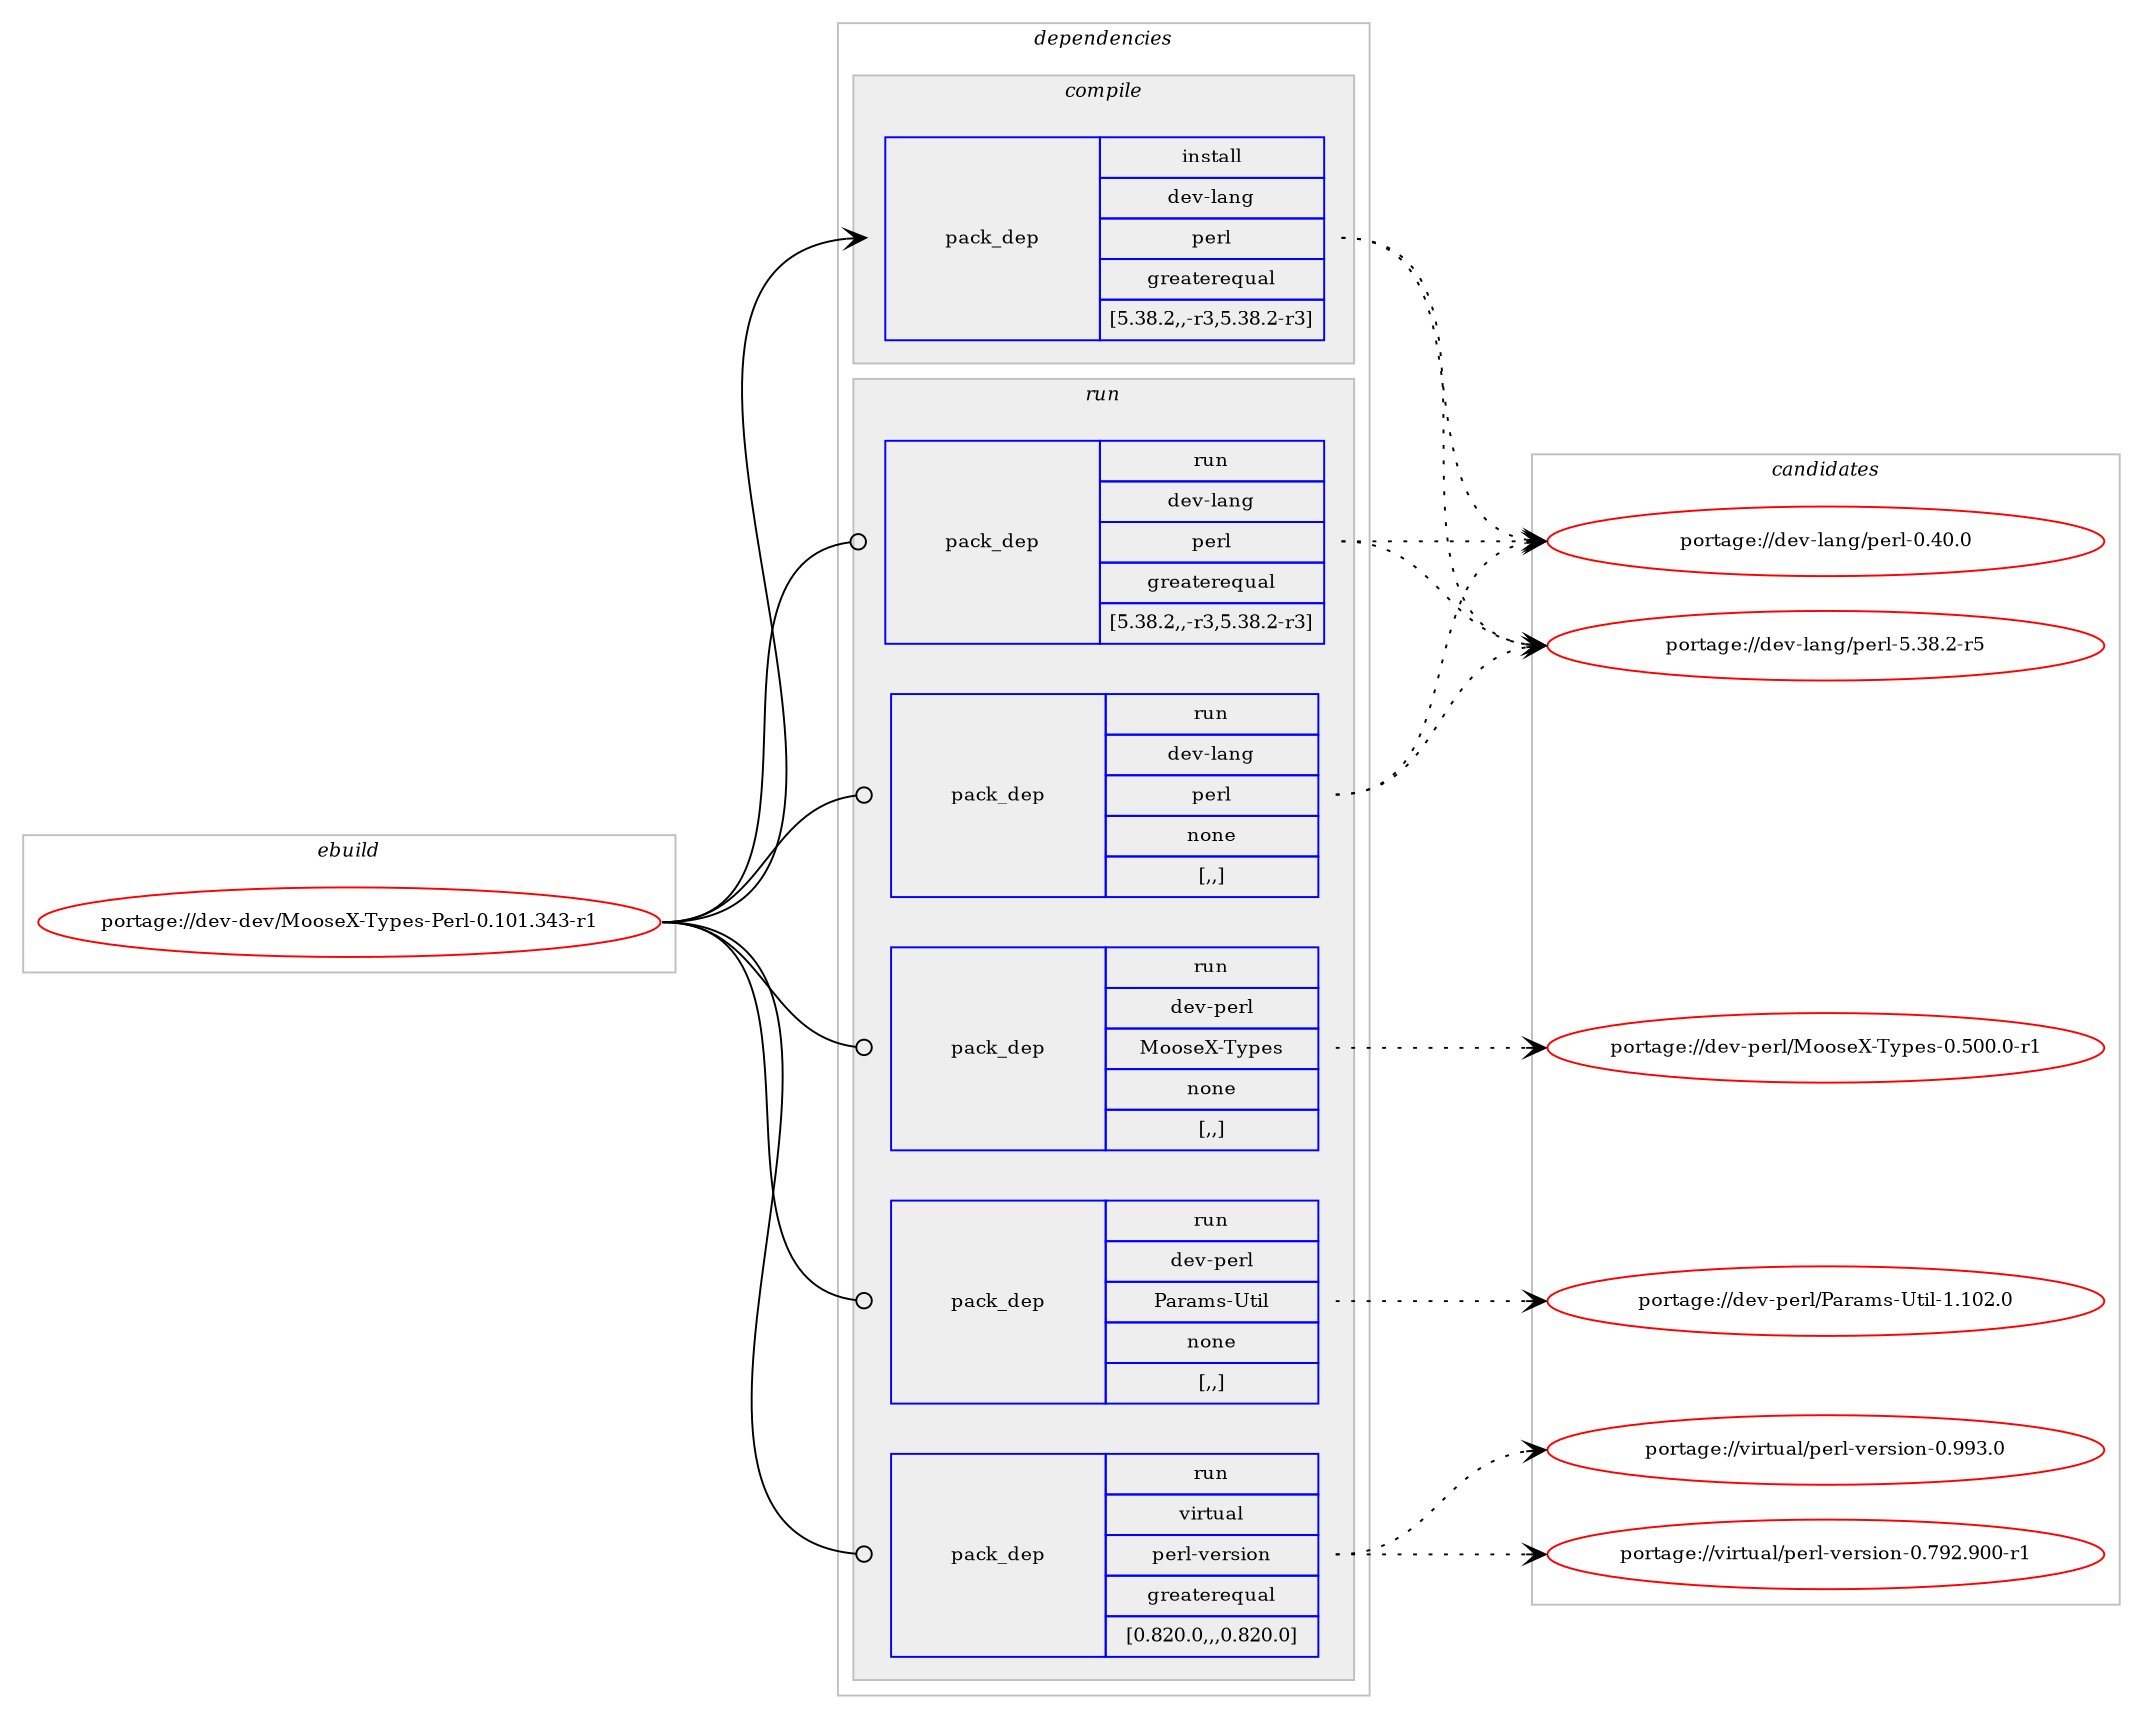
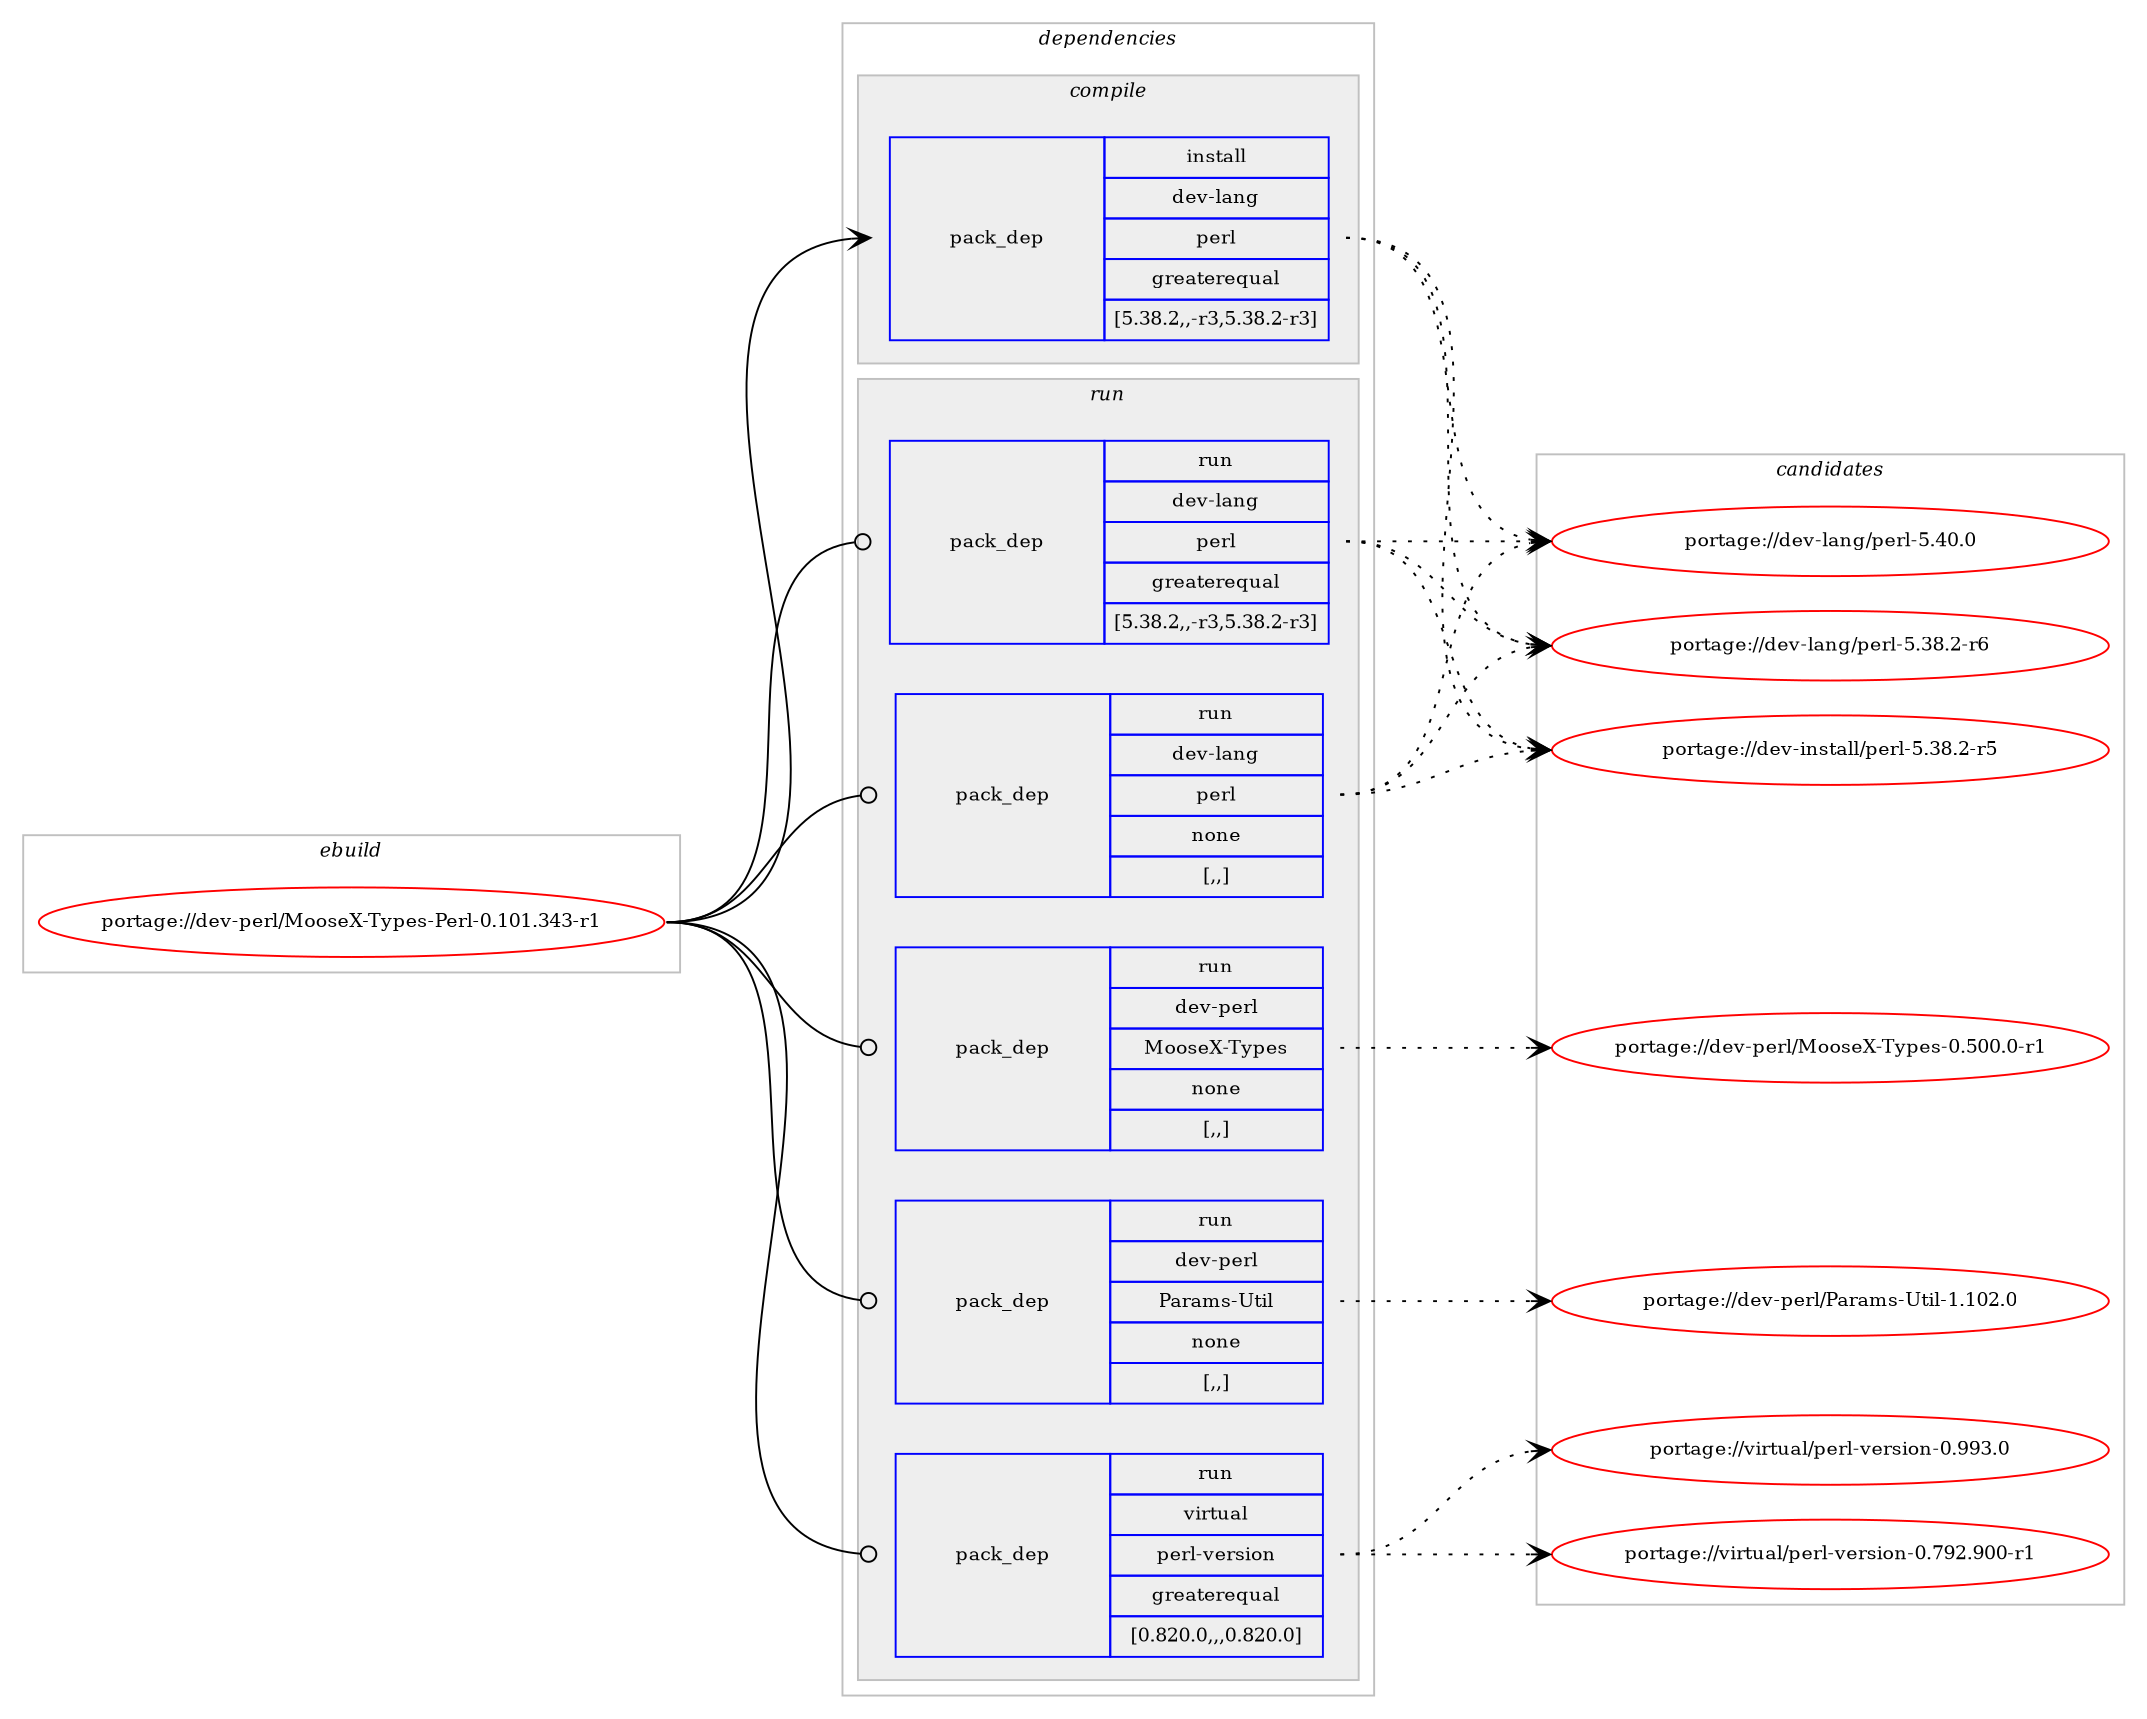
node "portage://dev-lang/perl-0.40.0": label "portage://dev-lang/perl-0.40.0" -> "portage://dev-lang/perl-5.40.0"
node "portage://dev-lang/perl-5.38.2-r5": label "portage://dev-lang/perl-5.38.2-r5" -> "portage://dev-install/perl-5.38.2-r5"
node "portage://dev-lang/perl-5.38.2-r6": added
node "portage://dev-dev/MooseX-Types-Perl-0.101.343-r1": label "portage://dev-dev/MooseX-Types-Perl-0.101.343-r1" -> "portage://dev-perl/MooseX-Types-Perl-0.101.343-r1"
